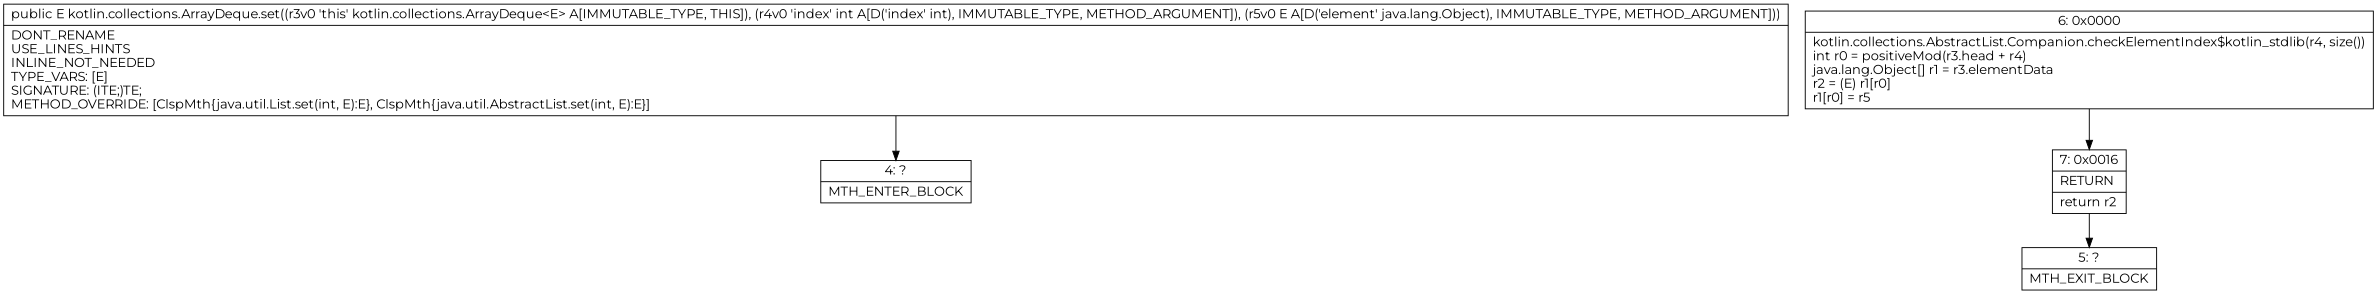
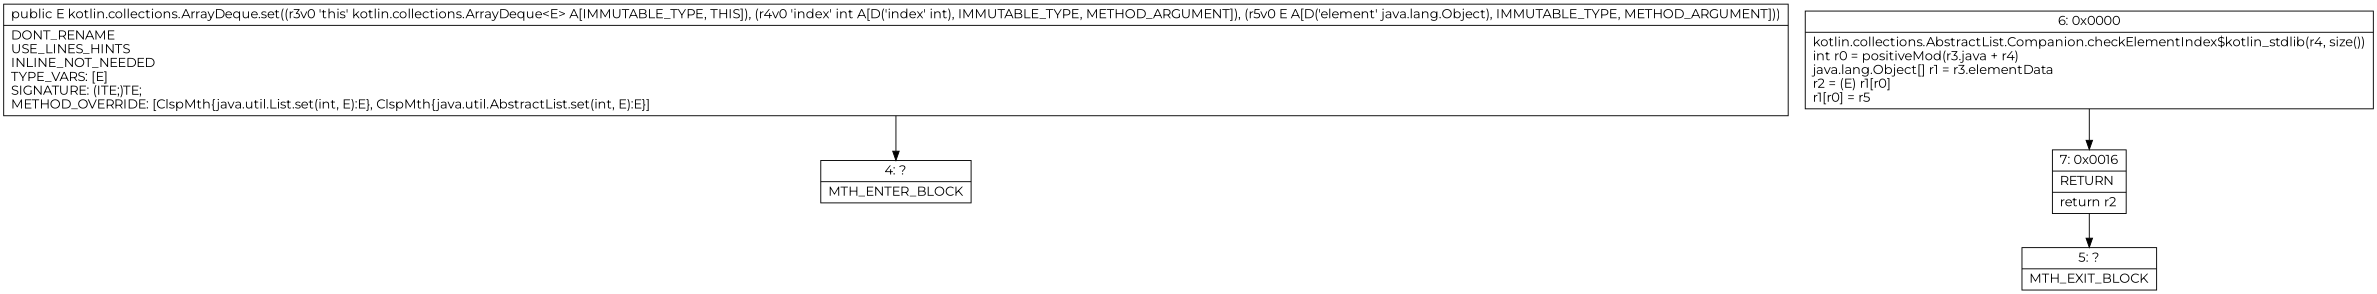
node "6: 0x0000": text "int r0 = positiveMod(r3.head + r4)" -> "int r0 = positiveMod(r3.java + r4)"
